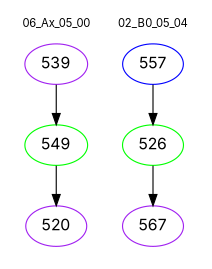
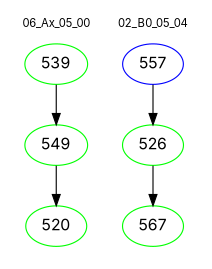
node "539": color purple -> green
node "520": color purple -> green
node "567": color purple -> green
